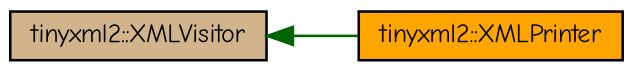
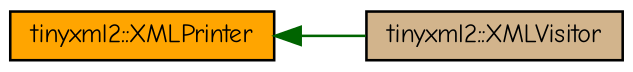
edge "tinyxml2::XMLPrinter" -> "tinyxml2::XMLVisitor": reversed
